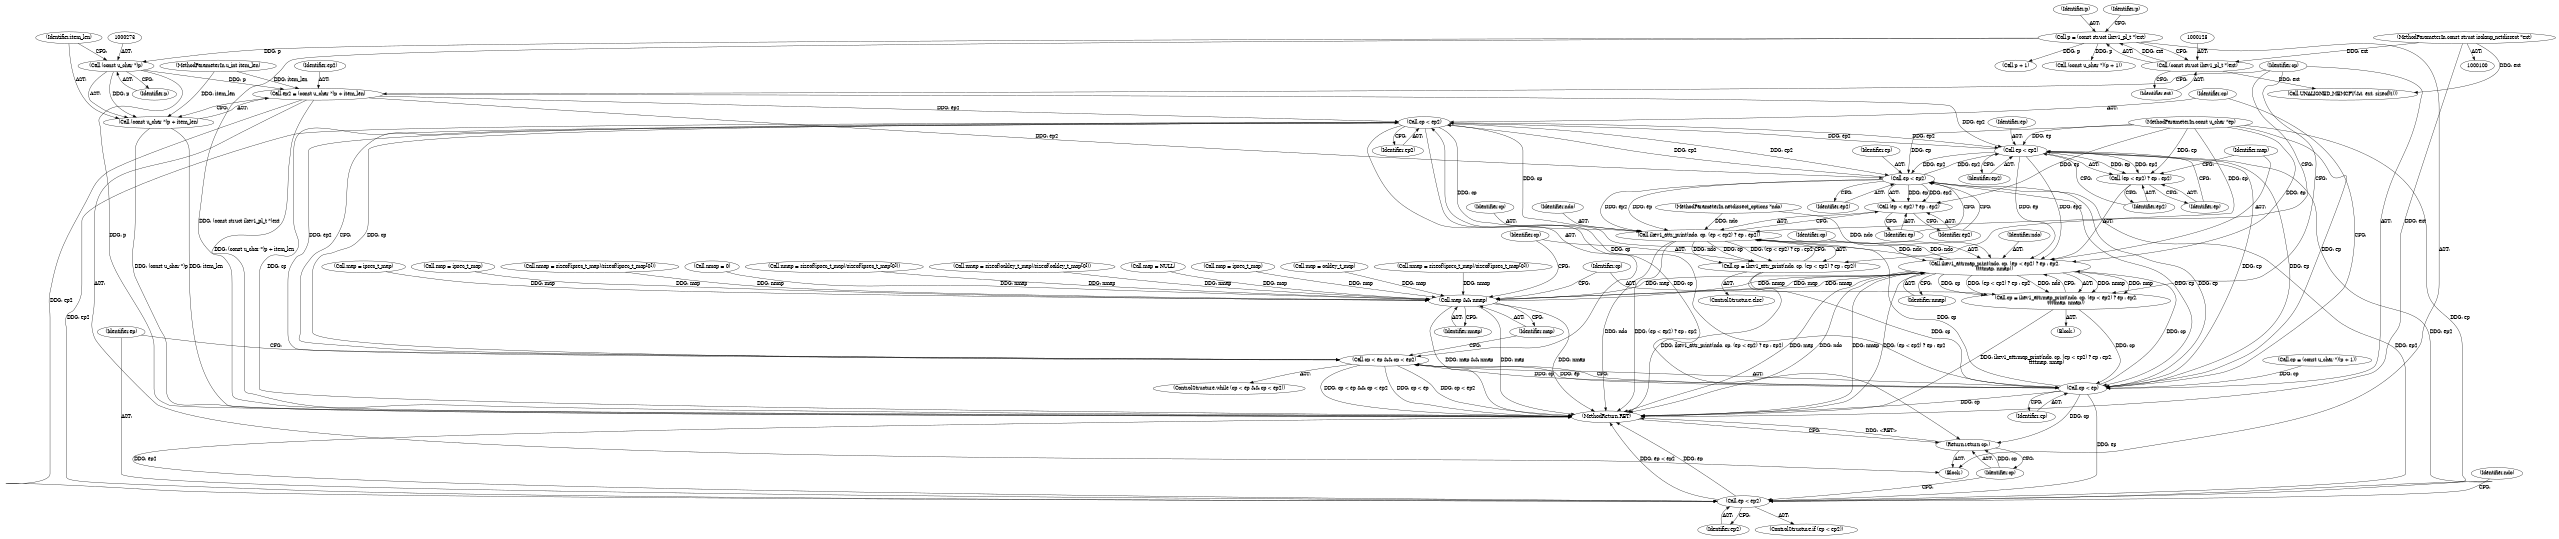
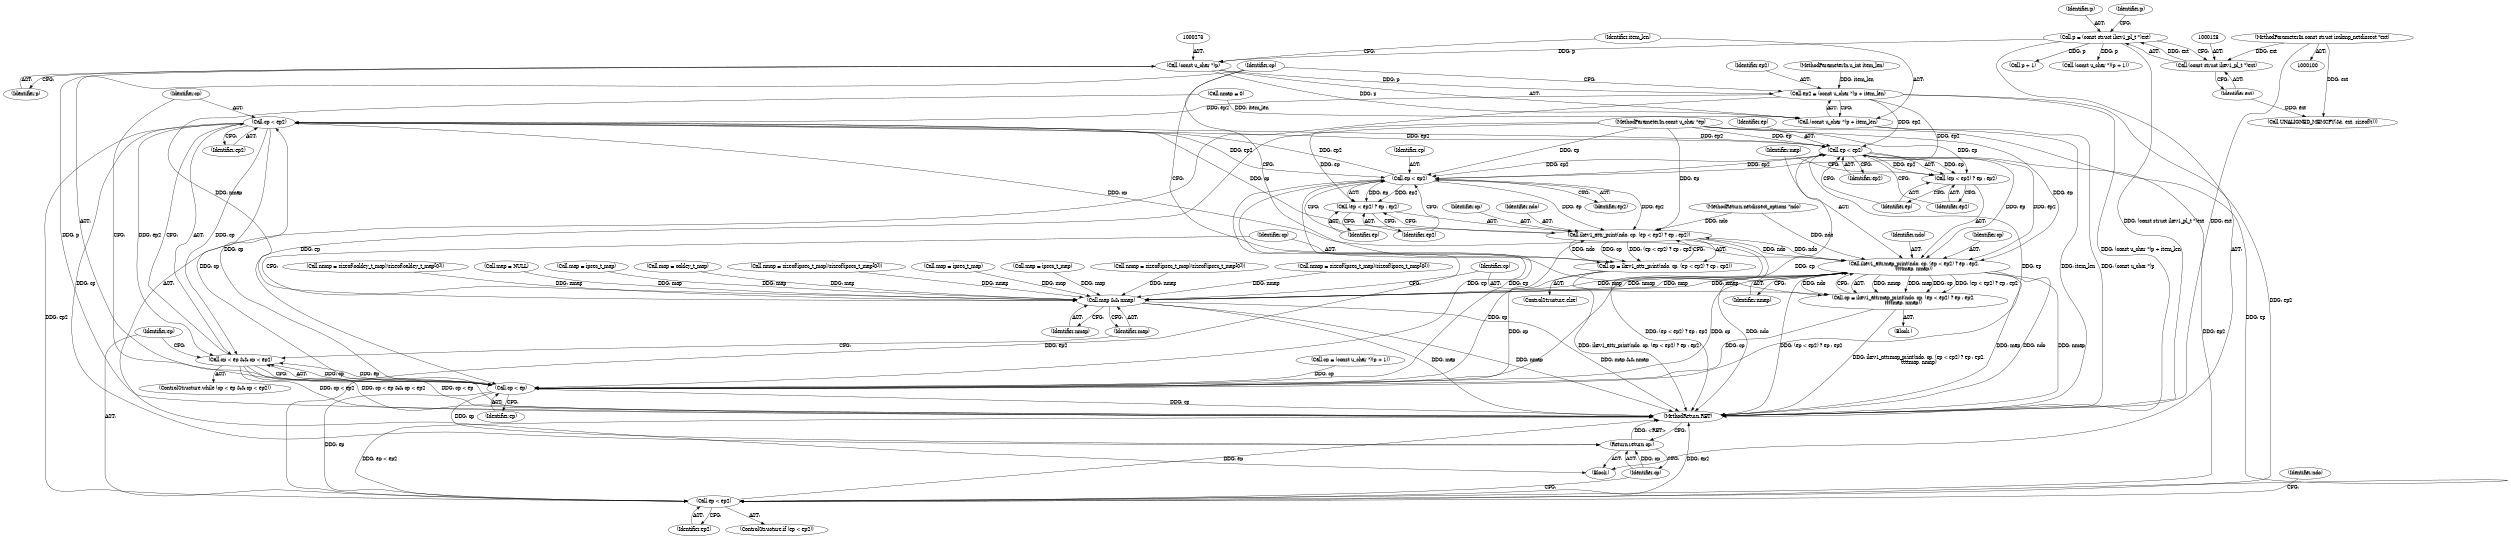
edge "(Call,(const struct ikev1_pl_t *)ext)" -> "(Call,UNALIGNED_MEMCPY(&t, ext, sizeof(t)))": now "(Identifier,ext)" -> "(Call,UNALIGNED_MEMCPY(&t, ext, sizeof(t)))"
edge "(MethodParameterIn,u_int item_len)" -> "(Call,(const u_char *)p + item_len)": now "(Call,nmap = 0)" -> "(Call,(const u_char *)p + item_len)"
node "(MethodParameterIn,netdissect_options *ndo)": label "(MethodParameterIn,netdissect_options *ndo)" -> "(MethodReturn,netdissect_options *ndo)"
